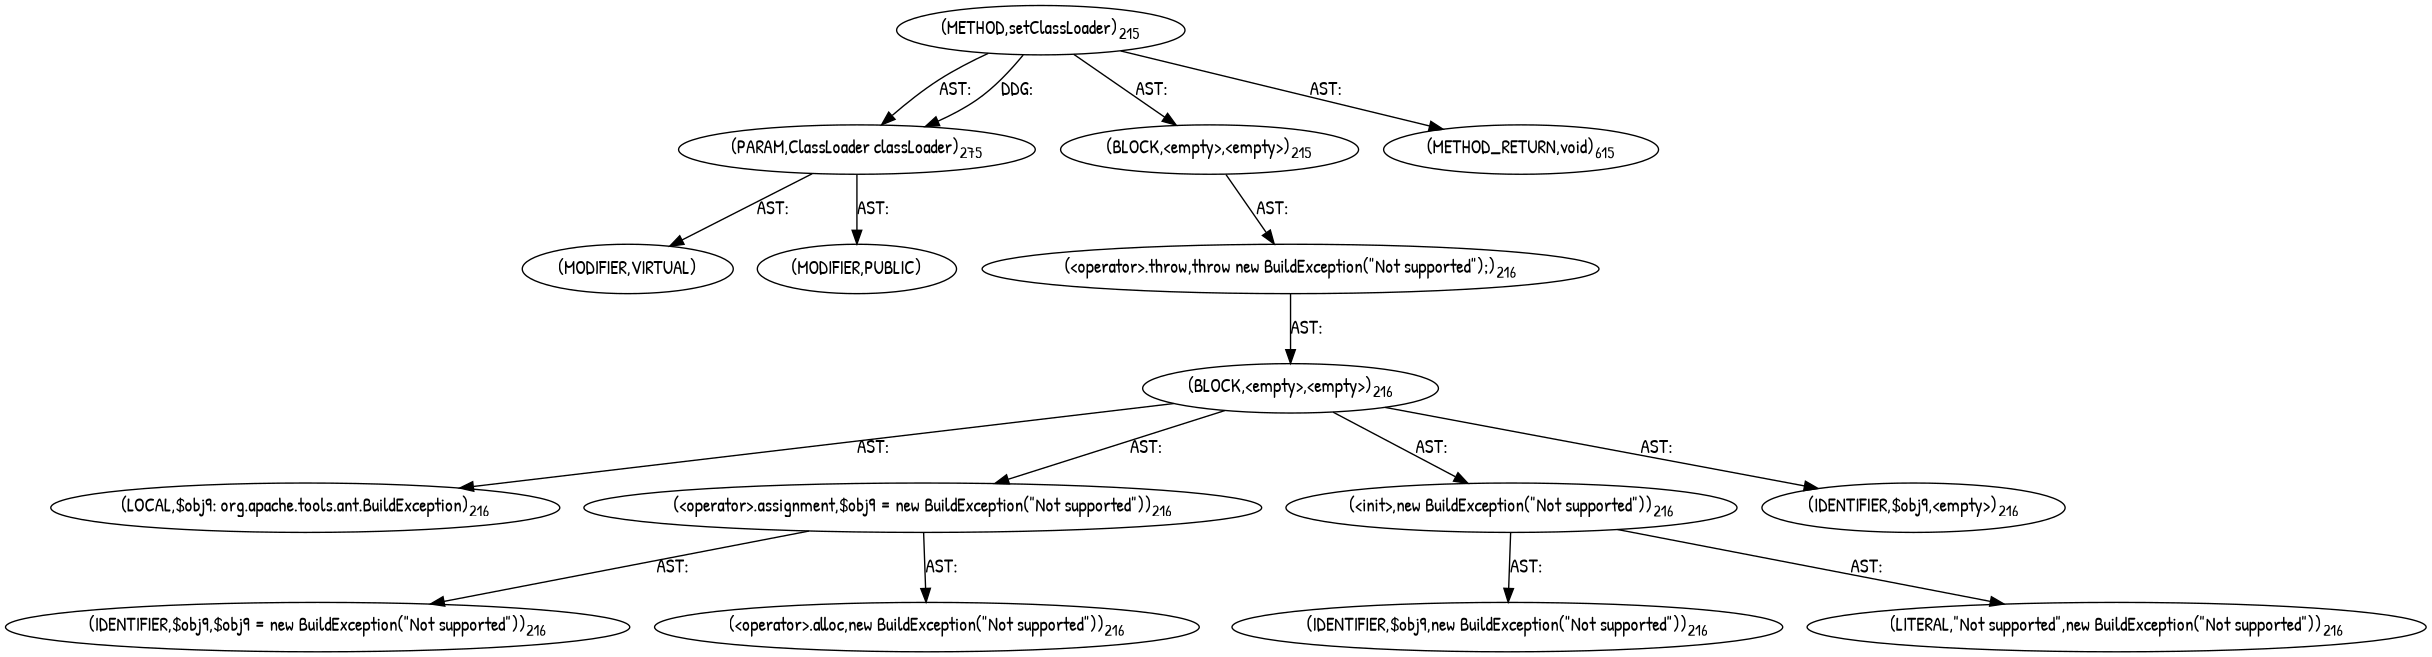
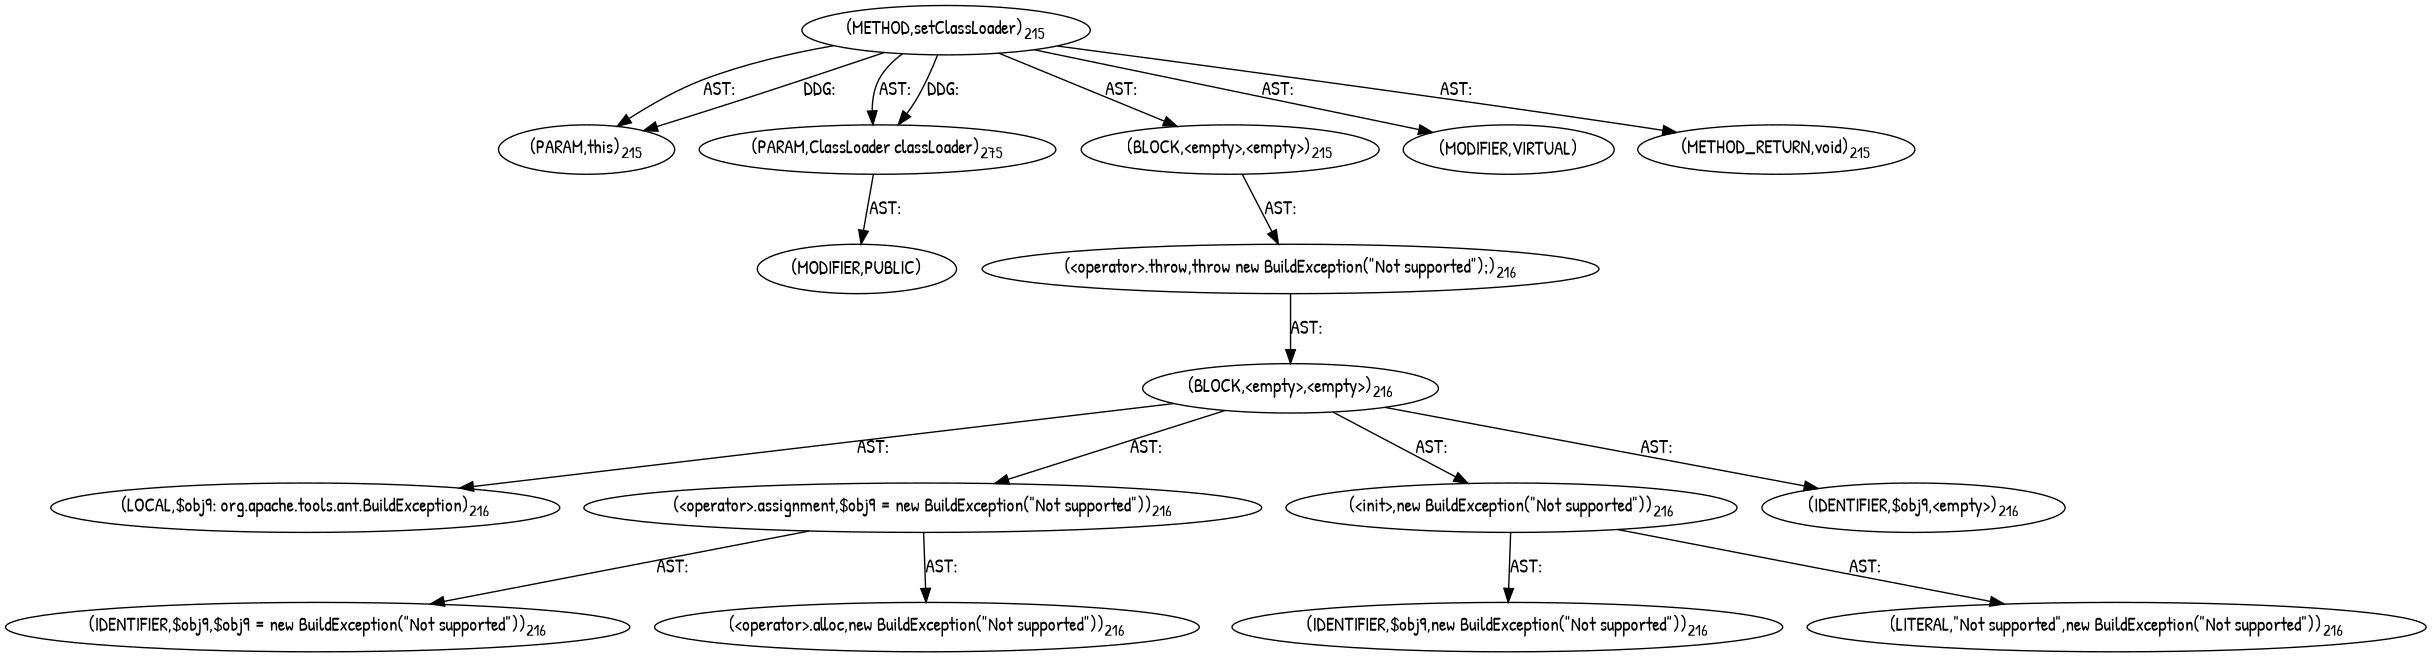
node "(METHOD_RETURN,void)": text "615" -> "215"
node "(PARAM,this)": added
edge "(PARAM,ClassLoader classLoader)" -> "(MODIFIER,VIRTUAL)": now "(METHOD,setClassLoader)" -> "(MODIFIER,VIRTUAL)"
